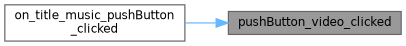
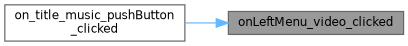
node "pushButton_video_clicked": label "pushButton_video_clicked" -> "onLeftMenu_video_clicked"
